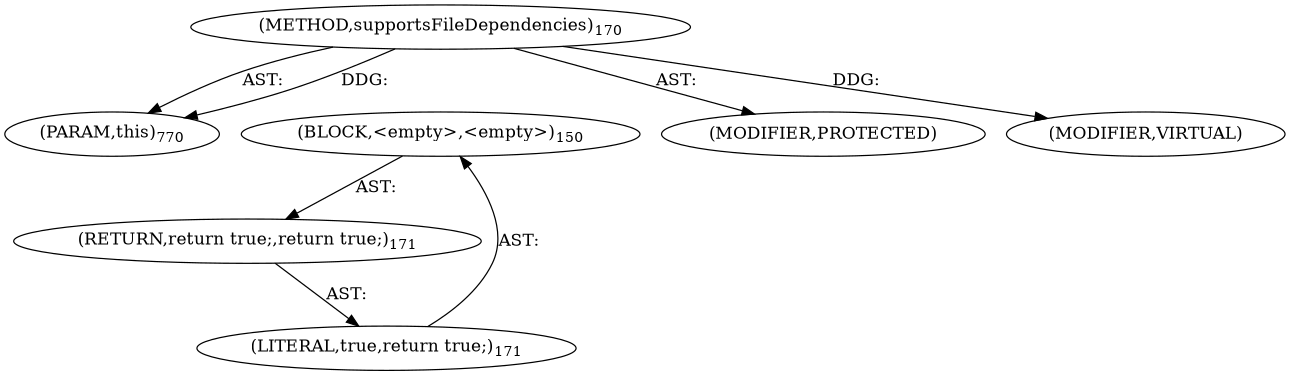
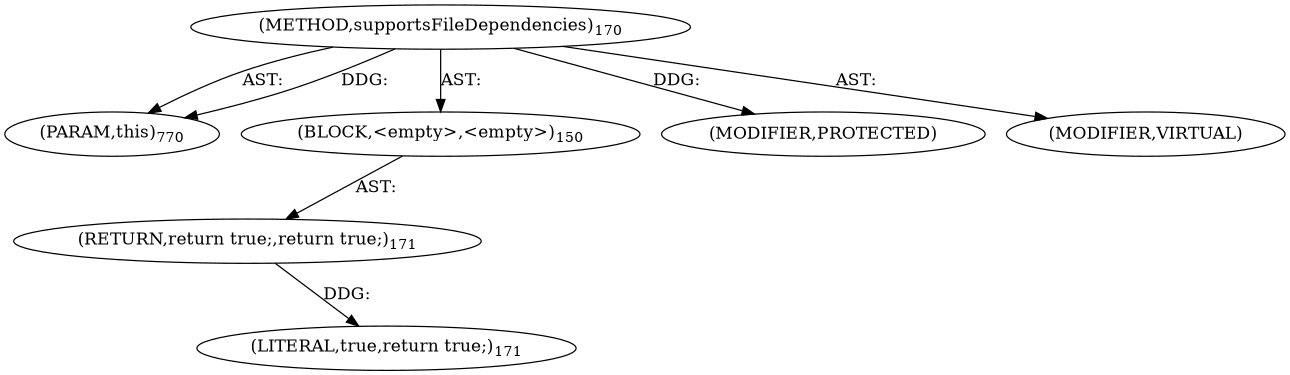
edge "(METHOD,supportsFileDependencies)" -> "(MODIFIER,PROTECTED)": label "AST: " -> "DDG: "
edge "(METHOD,supportsFileDependencies)" -> "(MODIFIER,VIRTUAL)": label "DDG: " -> "AST: "
edge "(LITERAL,true,return true;)" -> "(BLOCK,<empty>,<empty>)": now "(METHOD,supportsFileDependencies)" -> "(BLOCK,<empty>,<empty>)"
edge "(RETURN,return true;,return true;)" -> "(LITERAL,true,return true;)": label "AST: " -> "DDG: "
